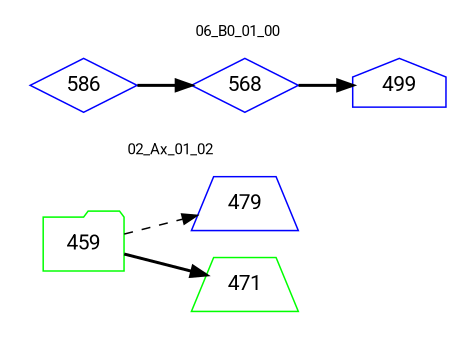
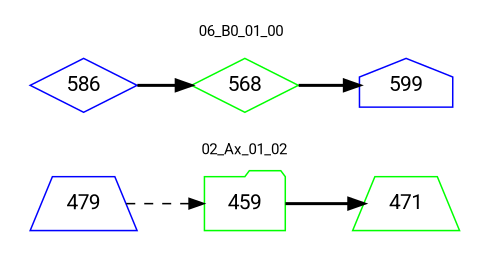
node "568": color blue -> green
node "499": label "499" -> "599"
edge "459" -> "479": reversed
